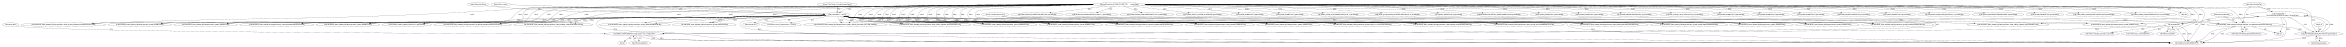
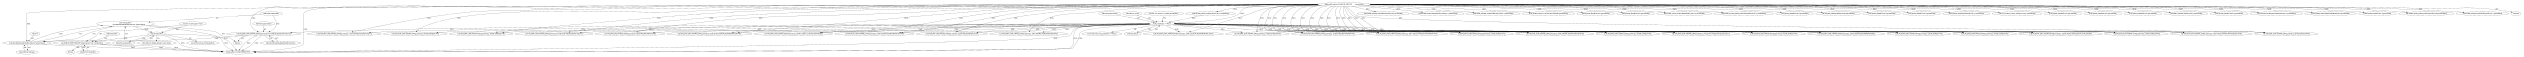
node "(Call,(BUFFERSUPPLIERTYPE_INDEXDOWNSCALAR*)paramData)": label "(Call,(BUFFERSUPPLIERTYPE_INDEXDOWNSCALAR*)paramData)" -> "(Call,(QOMX_INDEXDOWNSCALAR*)paramData)"
edge "(Call,paramData == NULL)" -> "(Call,(QOMX_VIDEO_PARAM_DIVXTYPE *) paramData)": reversed
